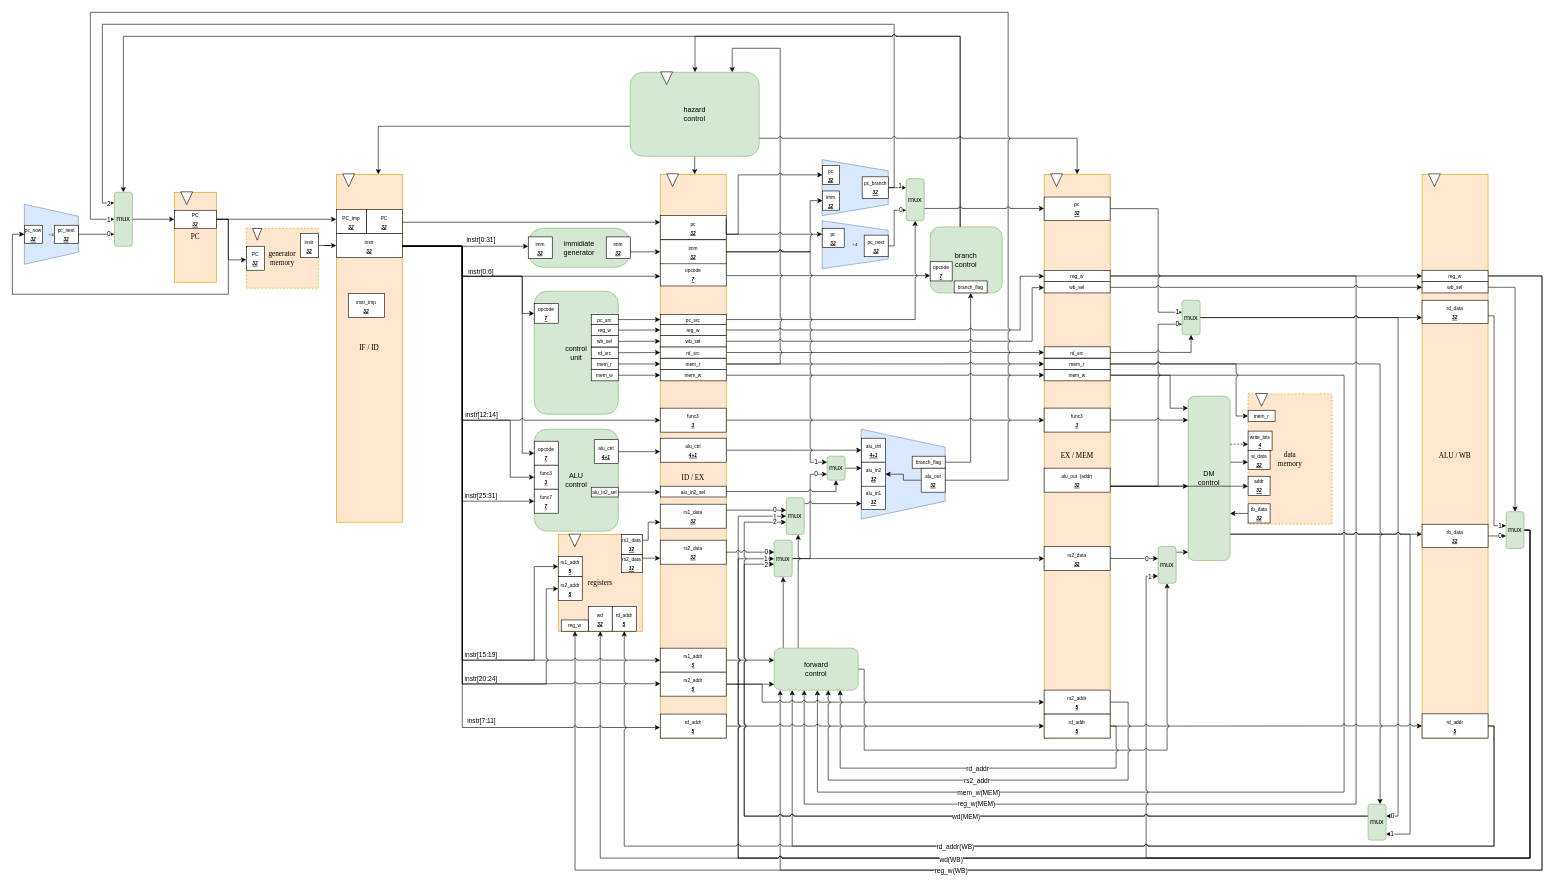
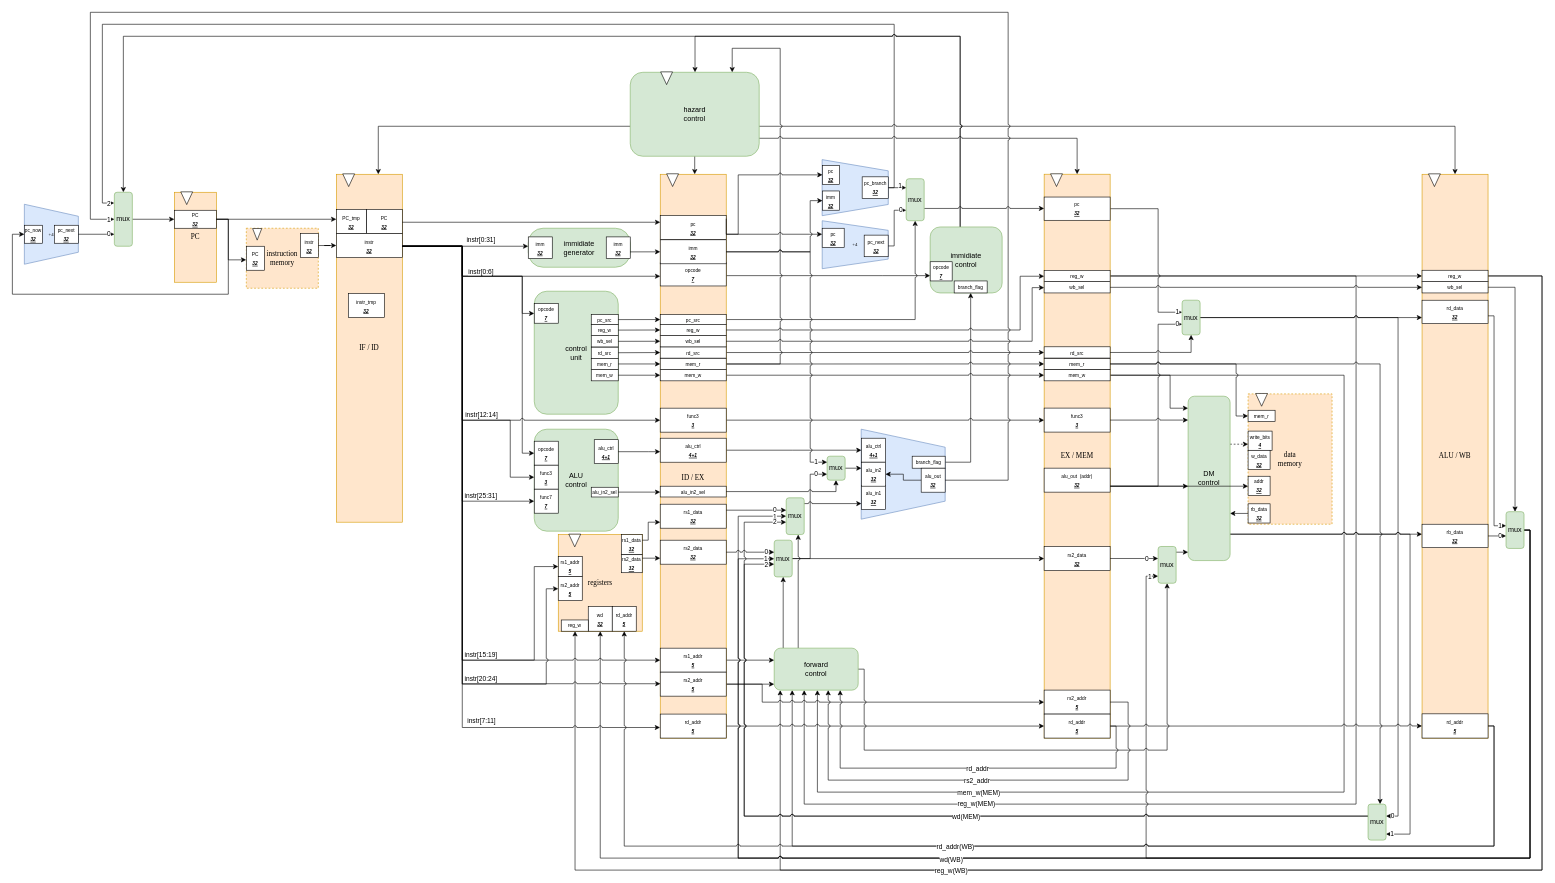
edge "hazard control" -> "ALU / WB": added
node "generator memory": label "generator memory" -> "instruction memory"
node "branch control": label "branch control" -> "immidiate control"
edge "DM control" -> "w_data 32": removed
